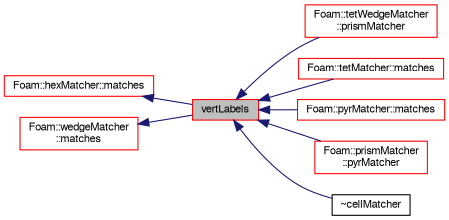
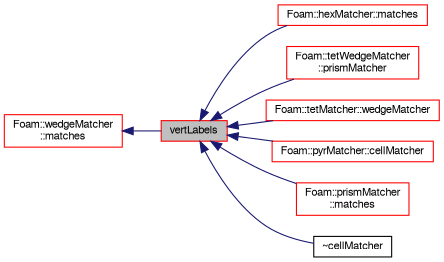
node "Foam::tetMatcher::matches": label "Foam::tetMatcher::matches" -> "Foam::tetMatcher::wedgeMatcher"
edge "vertLabels" -> "Foam::hexMatcher::matches": reversed
node "Foam::pyrMatcher::matches": label "Foam::pyrMatcher::matches" -> "Foam::pyrMatcher::cellMatcher"
node "Foam::prismMatcher ::pyrMatcher": label "Foam::prismMatcher ::pyrMatcher" -> "Foam::prismMatcher ::matches"
